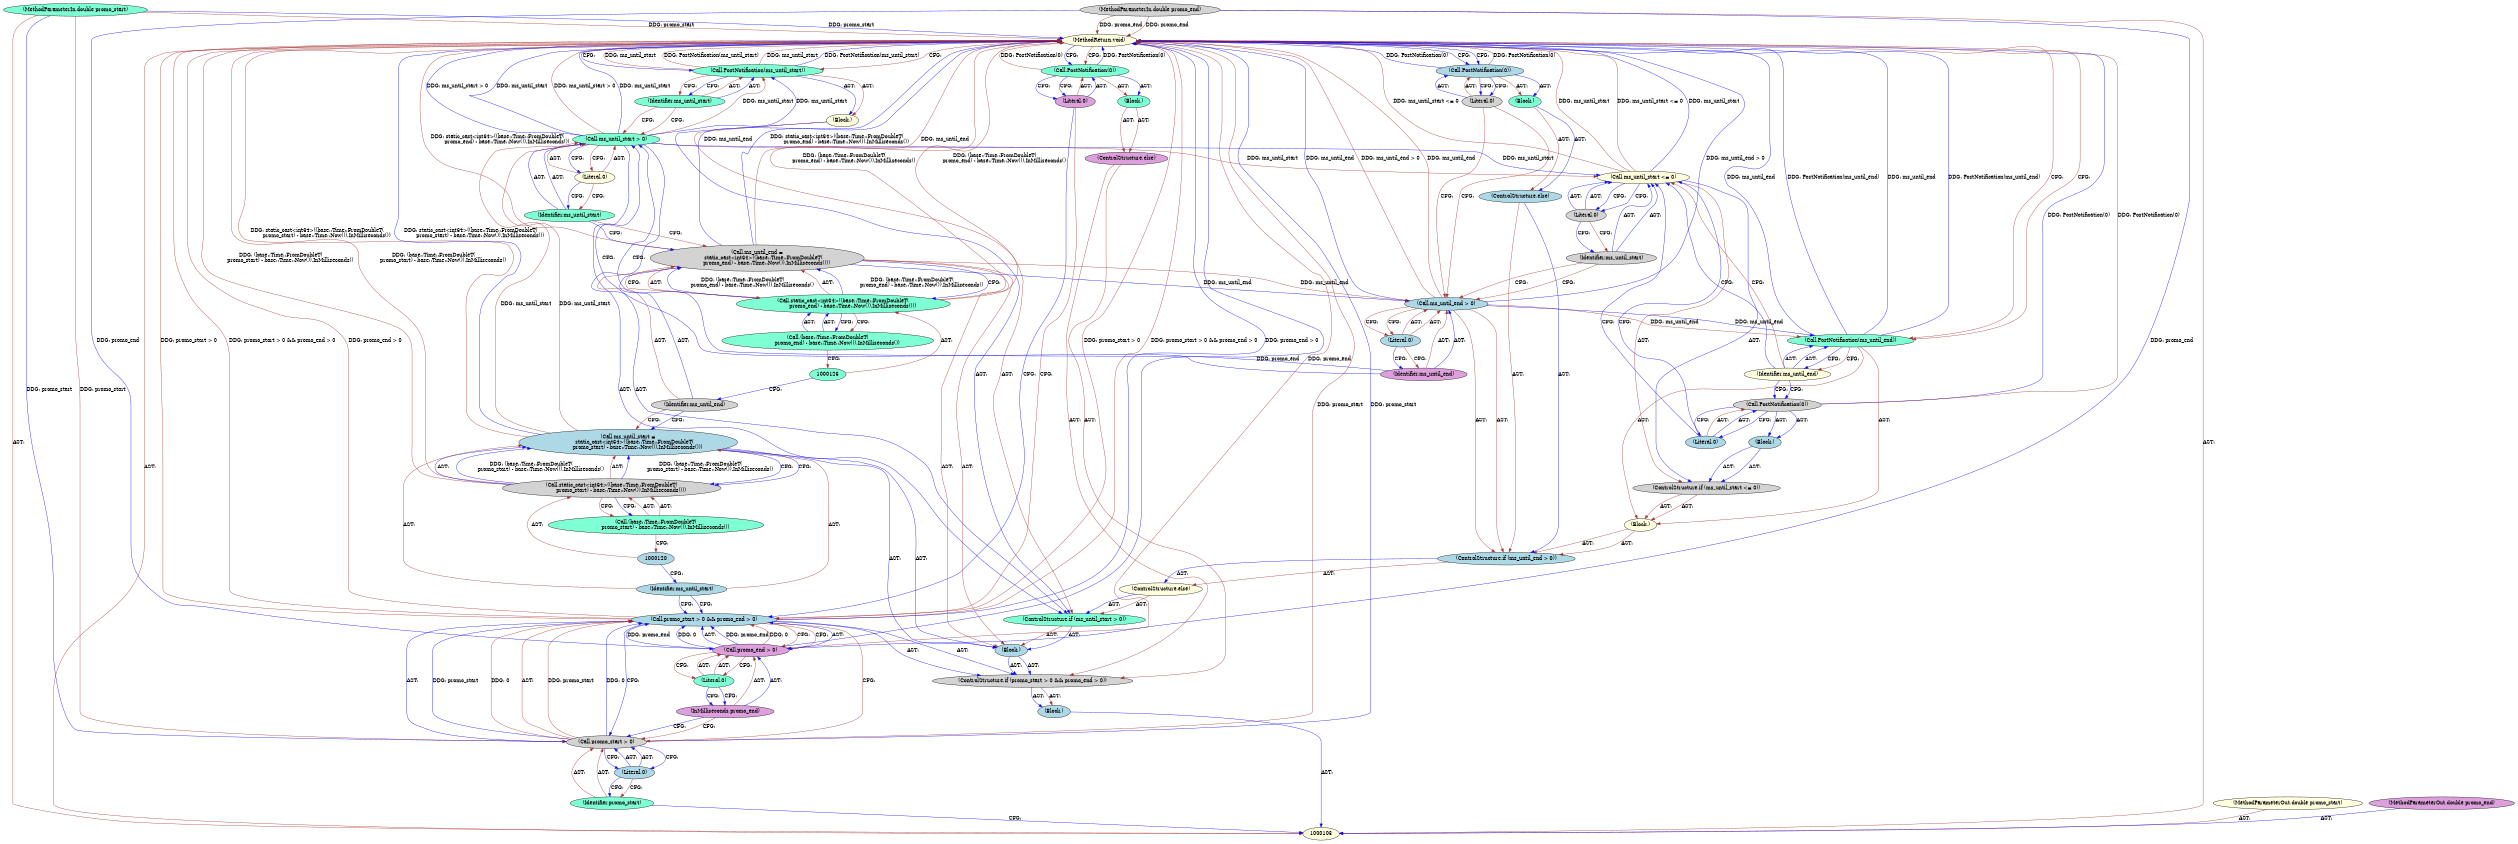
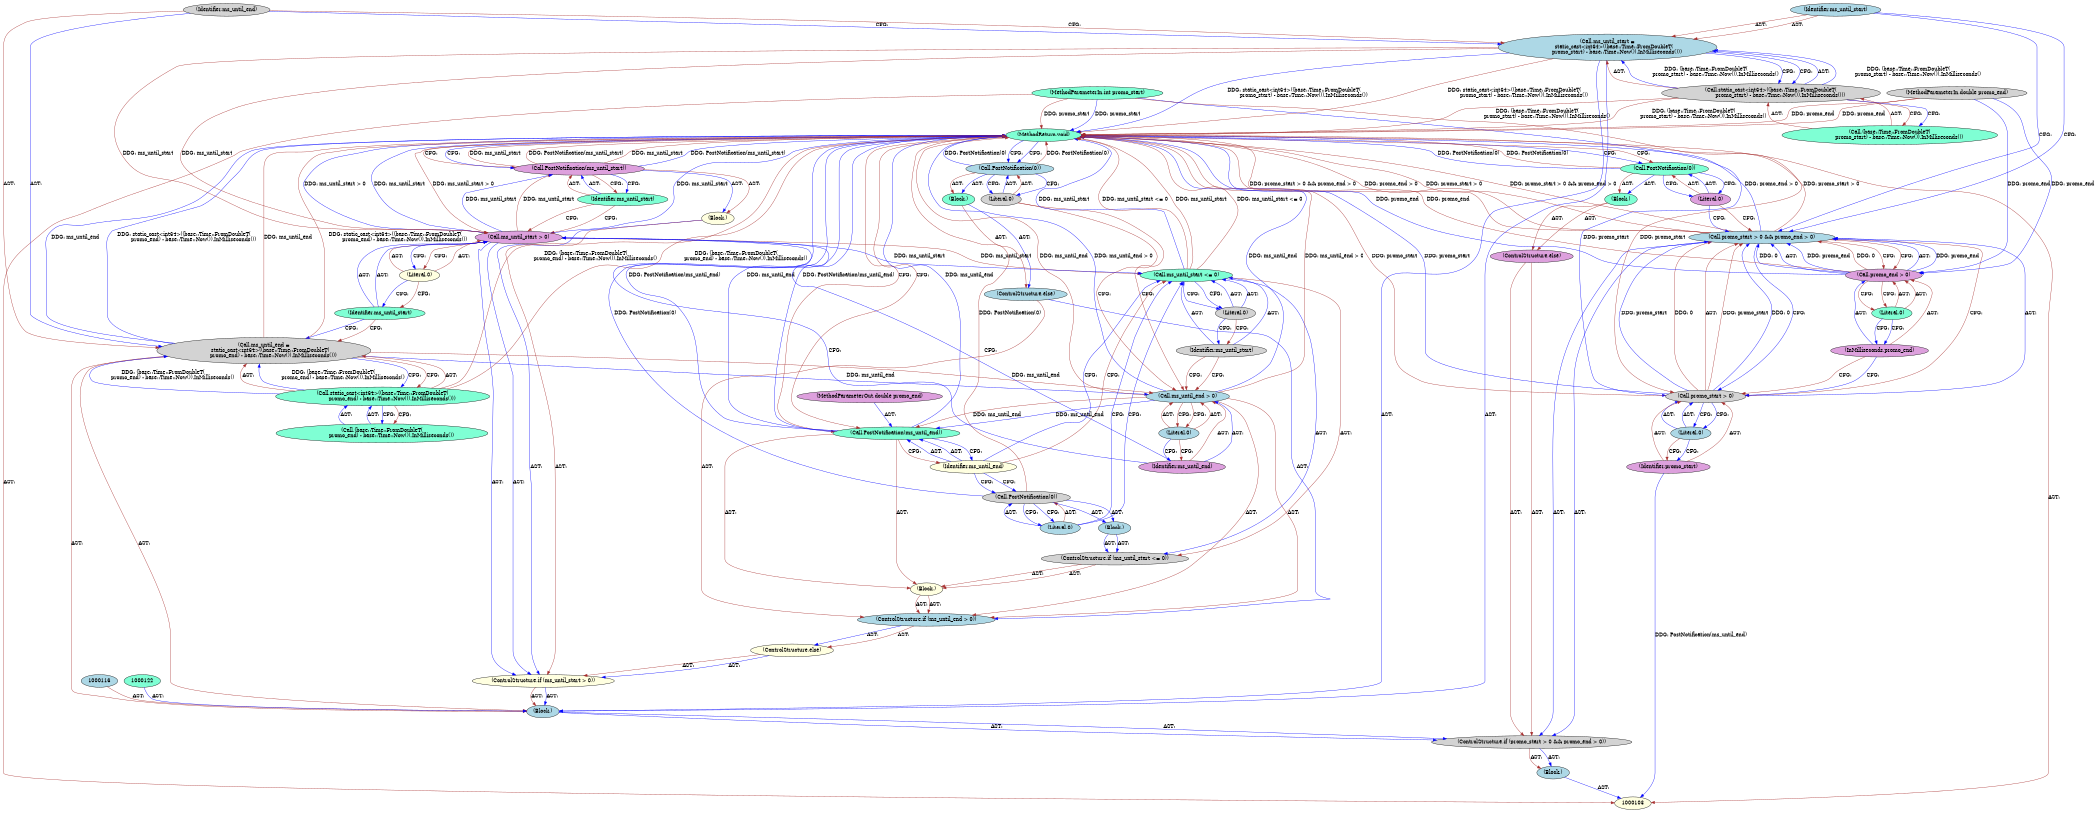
node "(MethodParameterIn,double promo_start)": label "(MethodParameterIn,double promo_start)" -> "(MethodParameterIn,int promo_start)"
node "(MethodReturn,void)": fillcolor lightyellow -> aquamarine
node "(Call,PostNotification(ms_until_start))": fillcolor aquamarine -> plum
node "(Call,ms_until_start > 0)": fillcolor aquamarine -> plum
node "(Call,ms_until_start <= 0)": fillcolor lightyellow -> aquamarine
edge "(MethodParameterIn,double promo_end)" -> "1000103": removed, label "AST:"
node "1000126": removed
node "1000120": removed
node "(ControlStructure,if (ms_until_start > 0))": fillcolor aquamarine -> lightyellow
node "1000116": added
node "1000122": added
node "(Identifier,promo_start)": fillcolor aquamarine -> plum
node "(MethodParameterOut,double promo_start)": removed
edge "(Identifier,promo_start)" -> "1000103": label "CFG: " -> "DDG: PostNotification(ms_until_end)"
edge "(MethodParameterOut,double promo_end)" -> "1000103": now "(MethodParameterOut,double promo_end)" -> "(Call,PostNotification(ms_until_end))"
